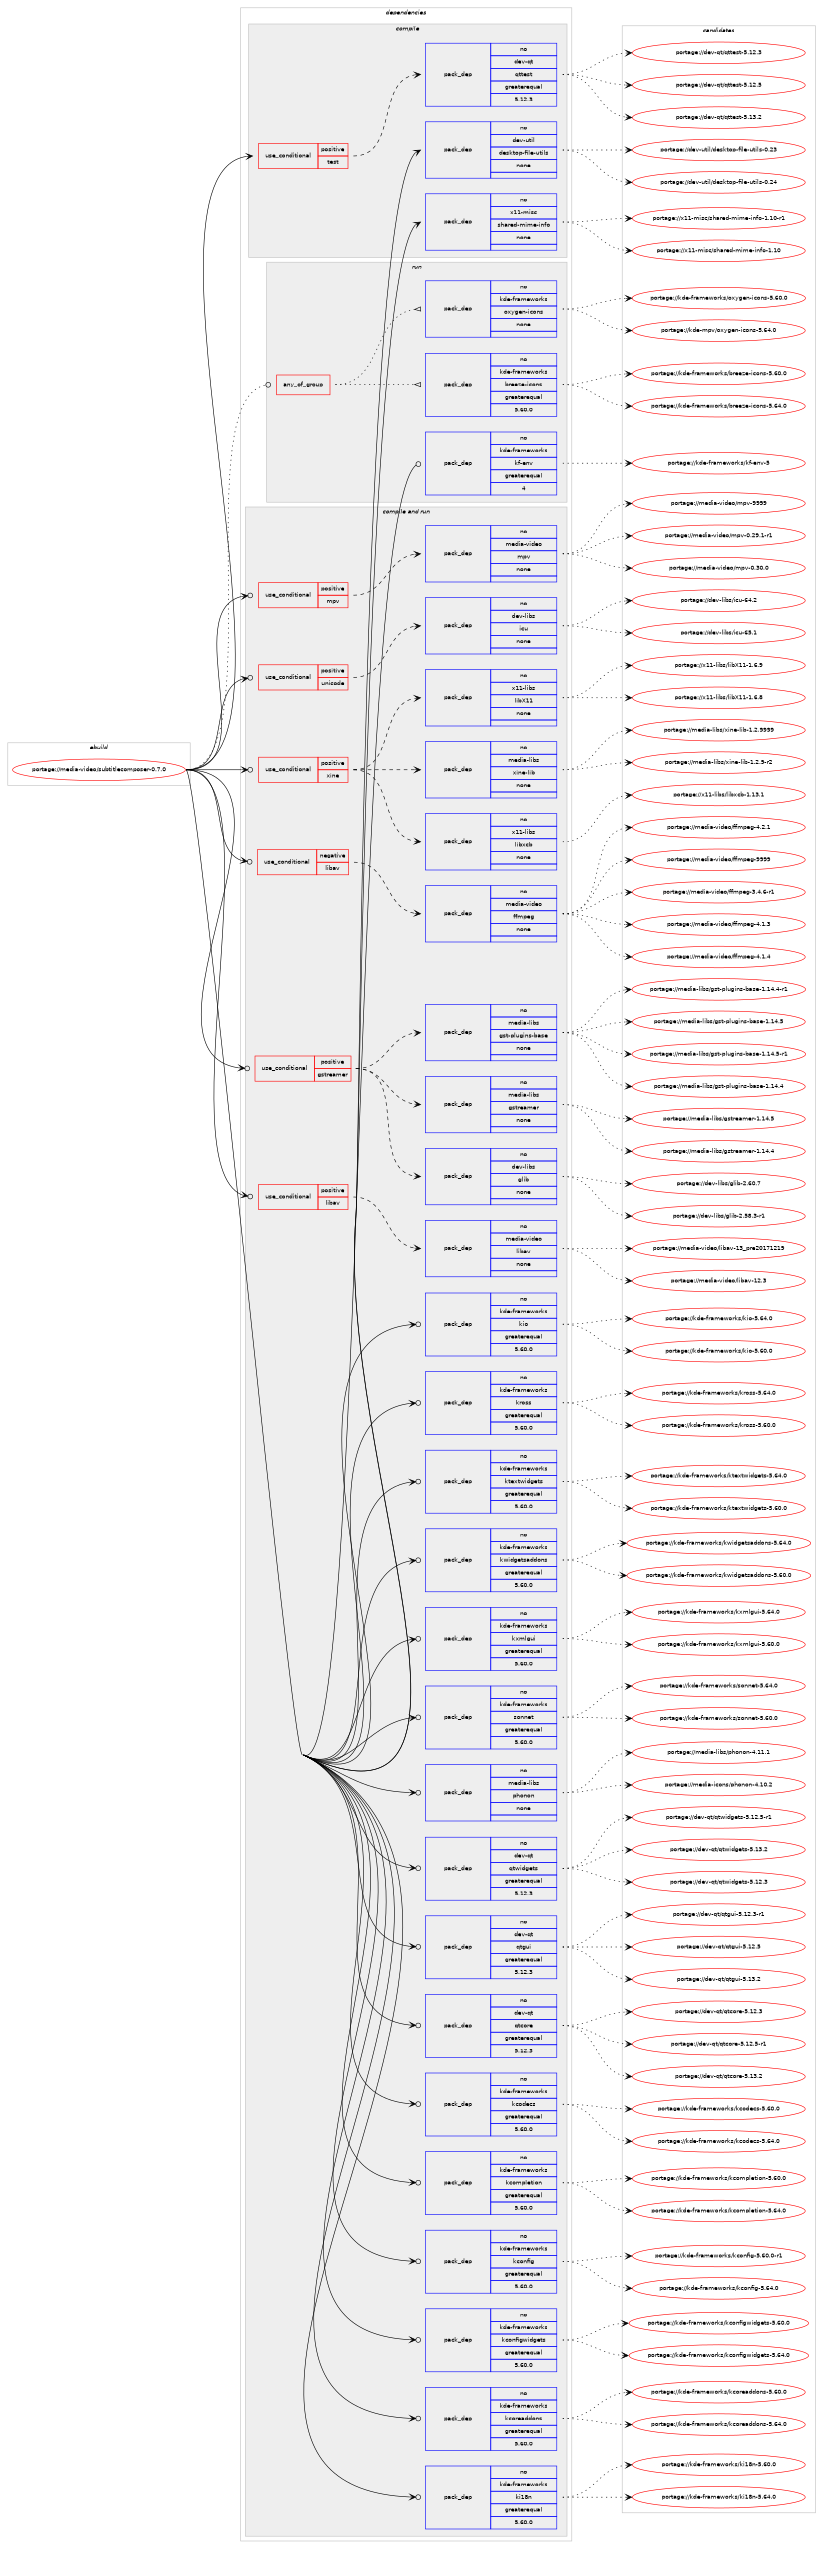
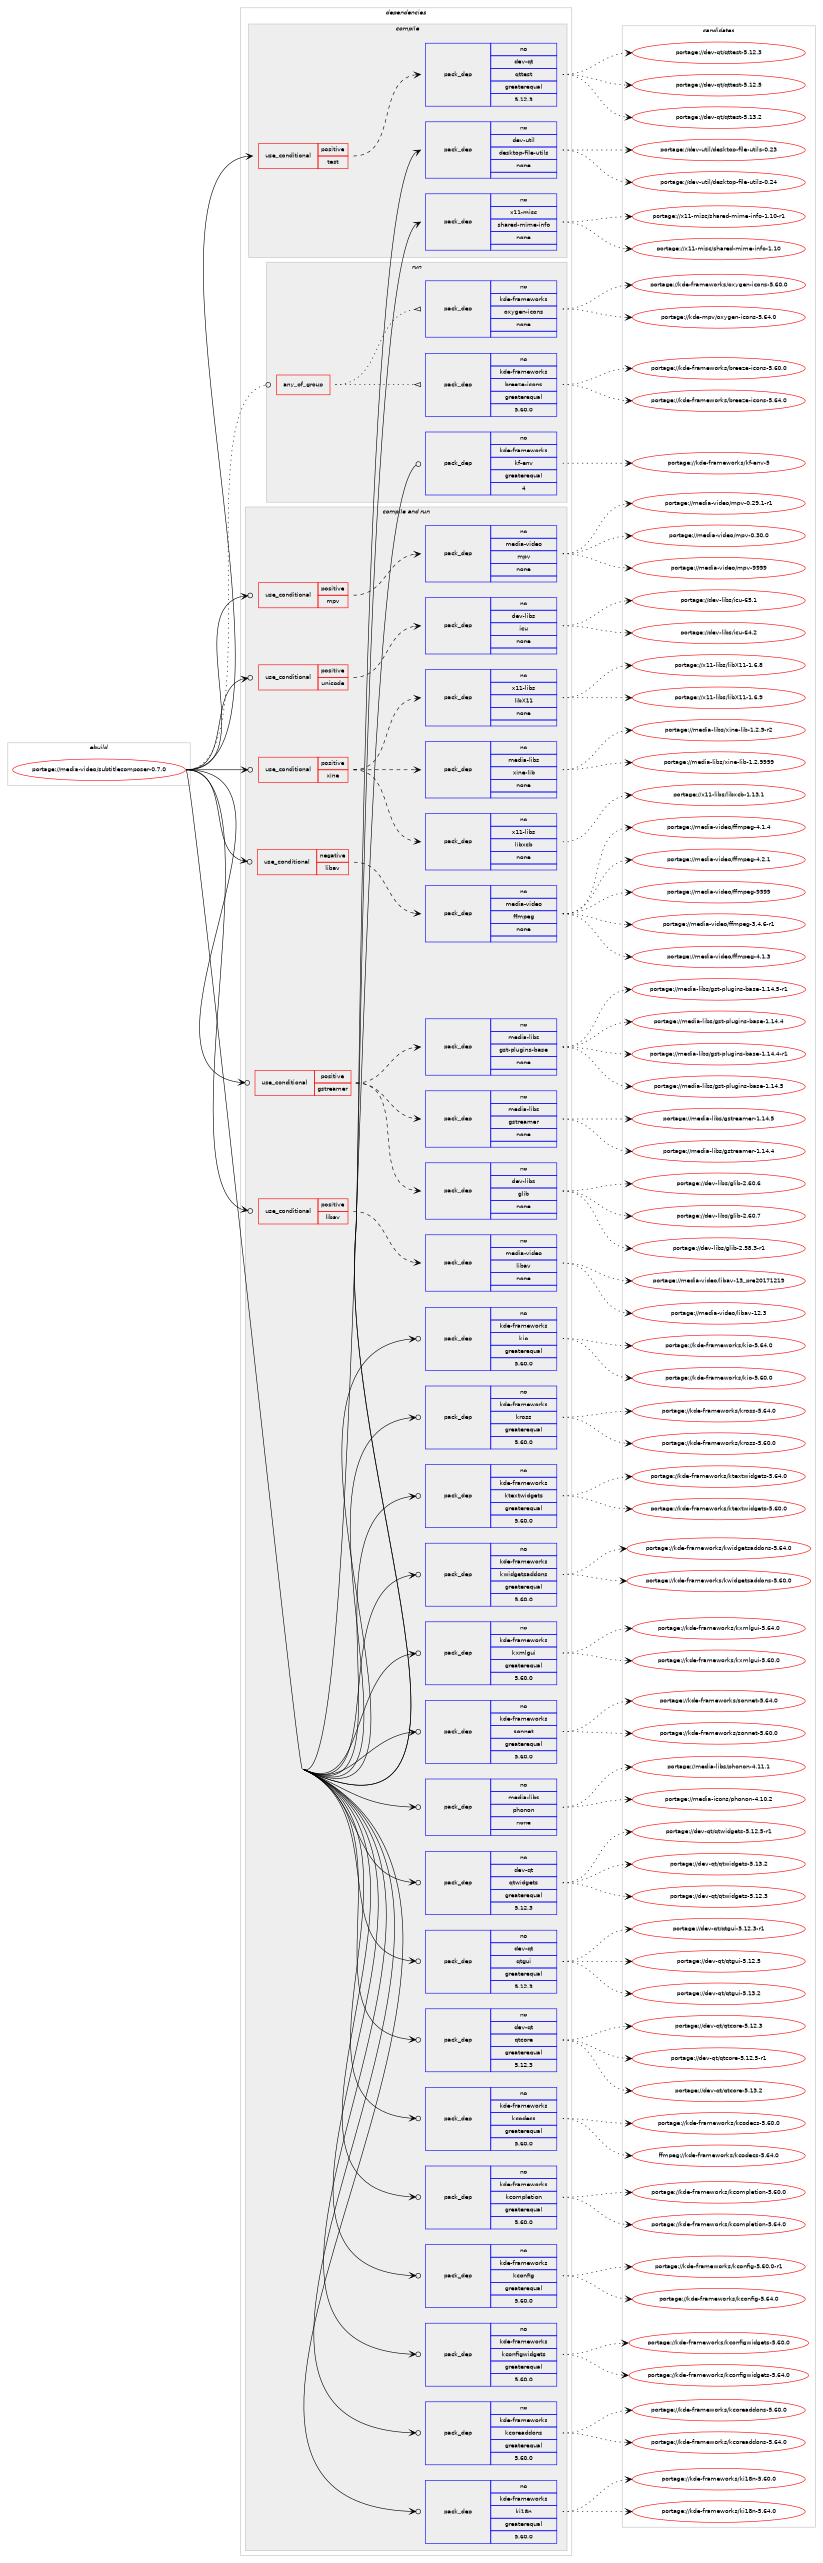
node "portage://dev-libs/glib-2.60.6": added
node "portage://kde-frameworks/kcodecs-5.64.0": label "portage://kde-frameworks/kcodecs-5.64.0" -> "ffmpeg://kde-frameworks/kcodecs-5.64.0"
